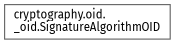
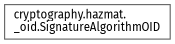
node "cryptography.oid. _oid.SignatureAlgorithmOID": label "cryptography.oid. _oid.SignatureAlgorithmOID" -> "cryptography.hazmat. _oid.SignatureAlgorithmOID"
